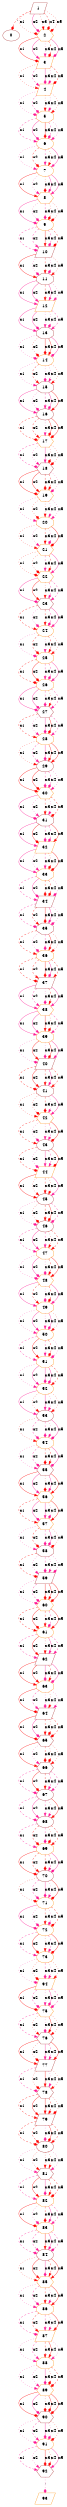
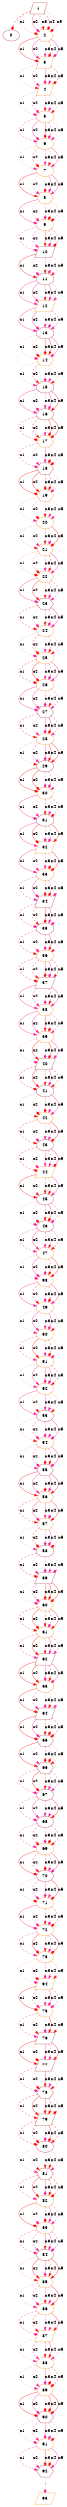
node "14": shape ellipse -> hexagon
node "48": label "48" -> "98"
node "76": shape hexagon -> parallelogram
